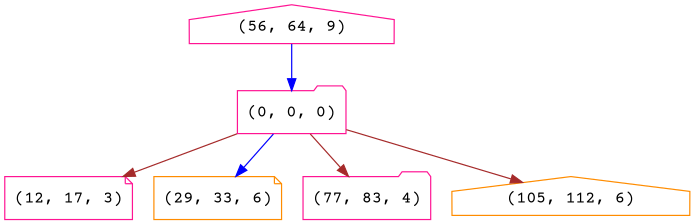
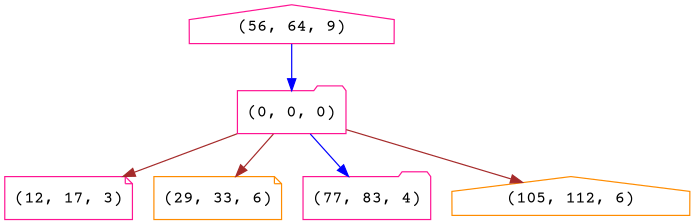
edge "(0, 0, 0)" -> "(29, 33, 6)": color blue -> brown
edge "(0, 0, 0)" -> "(77, 83, 4)": color brown -> blue
